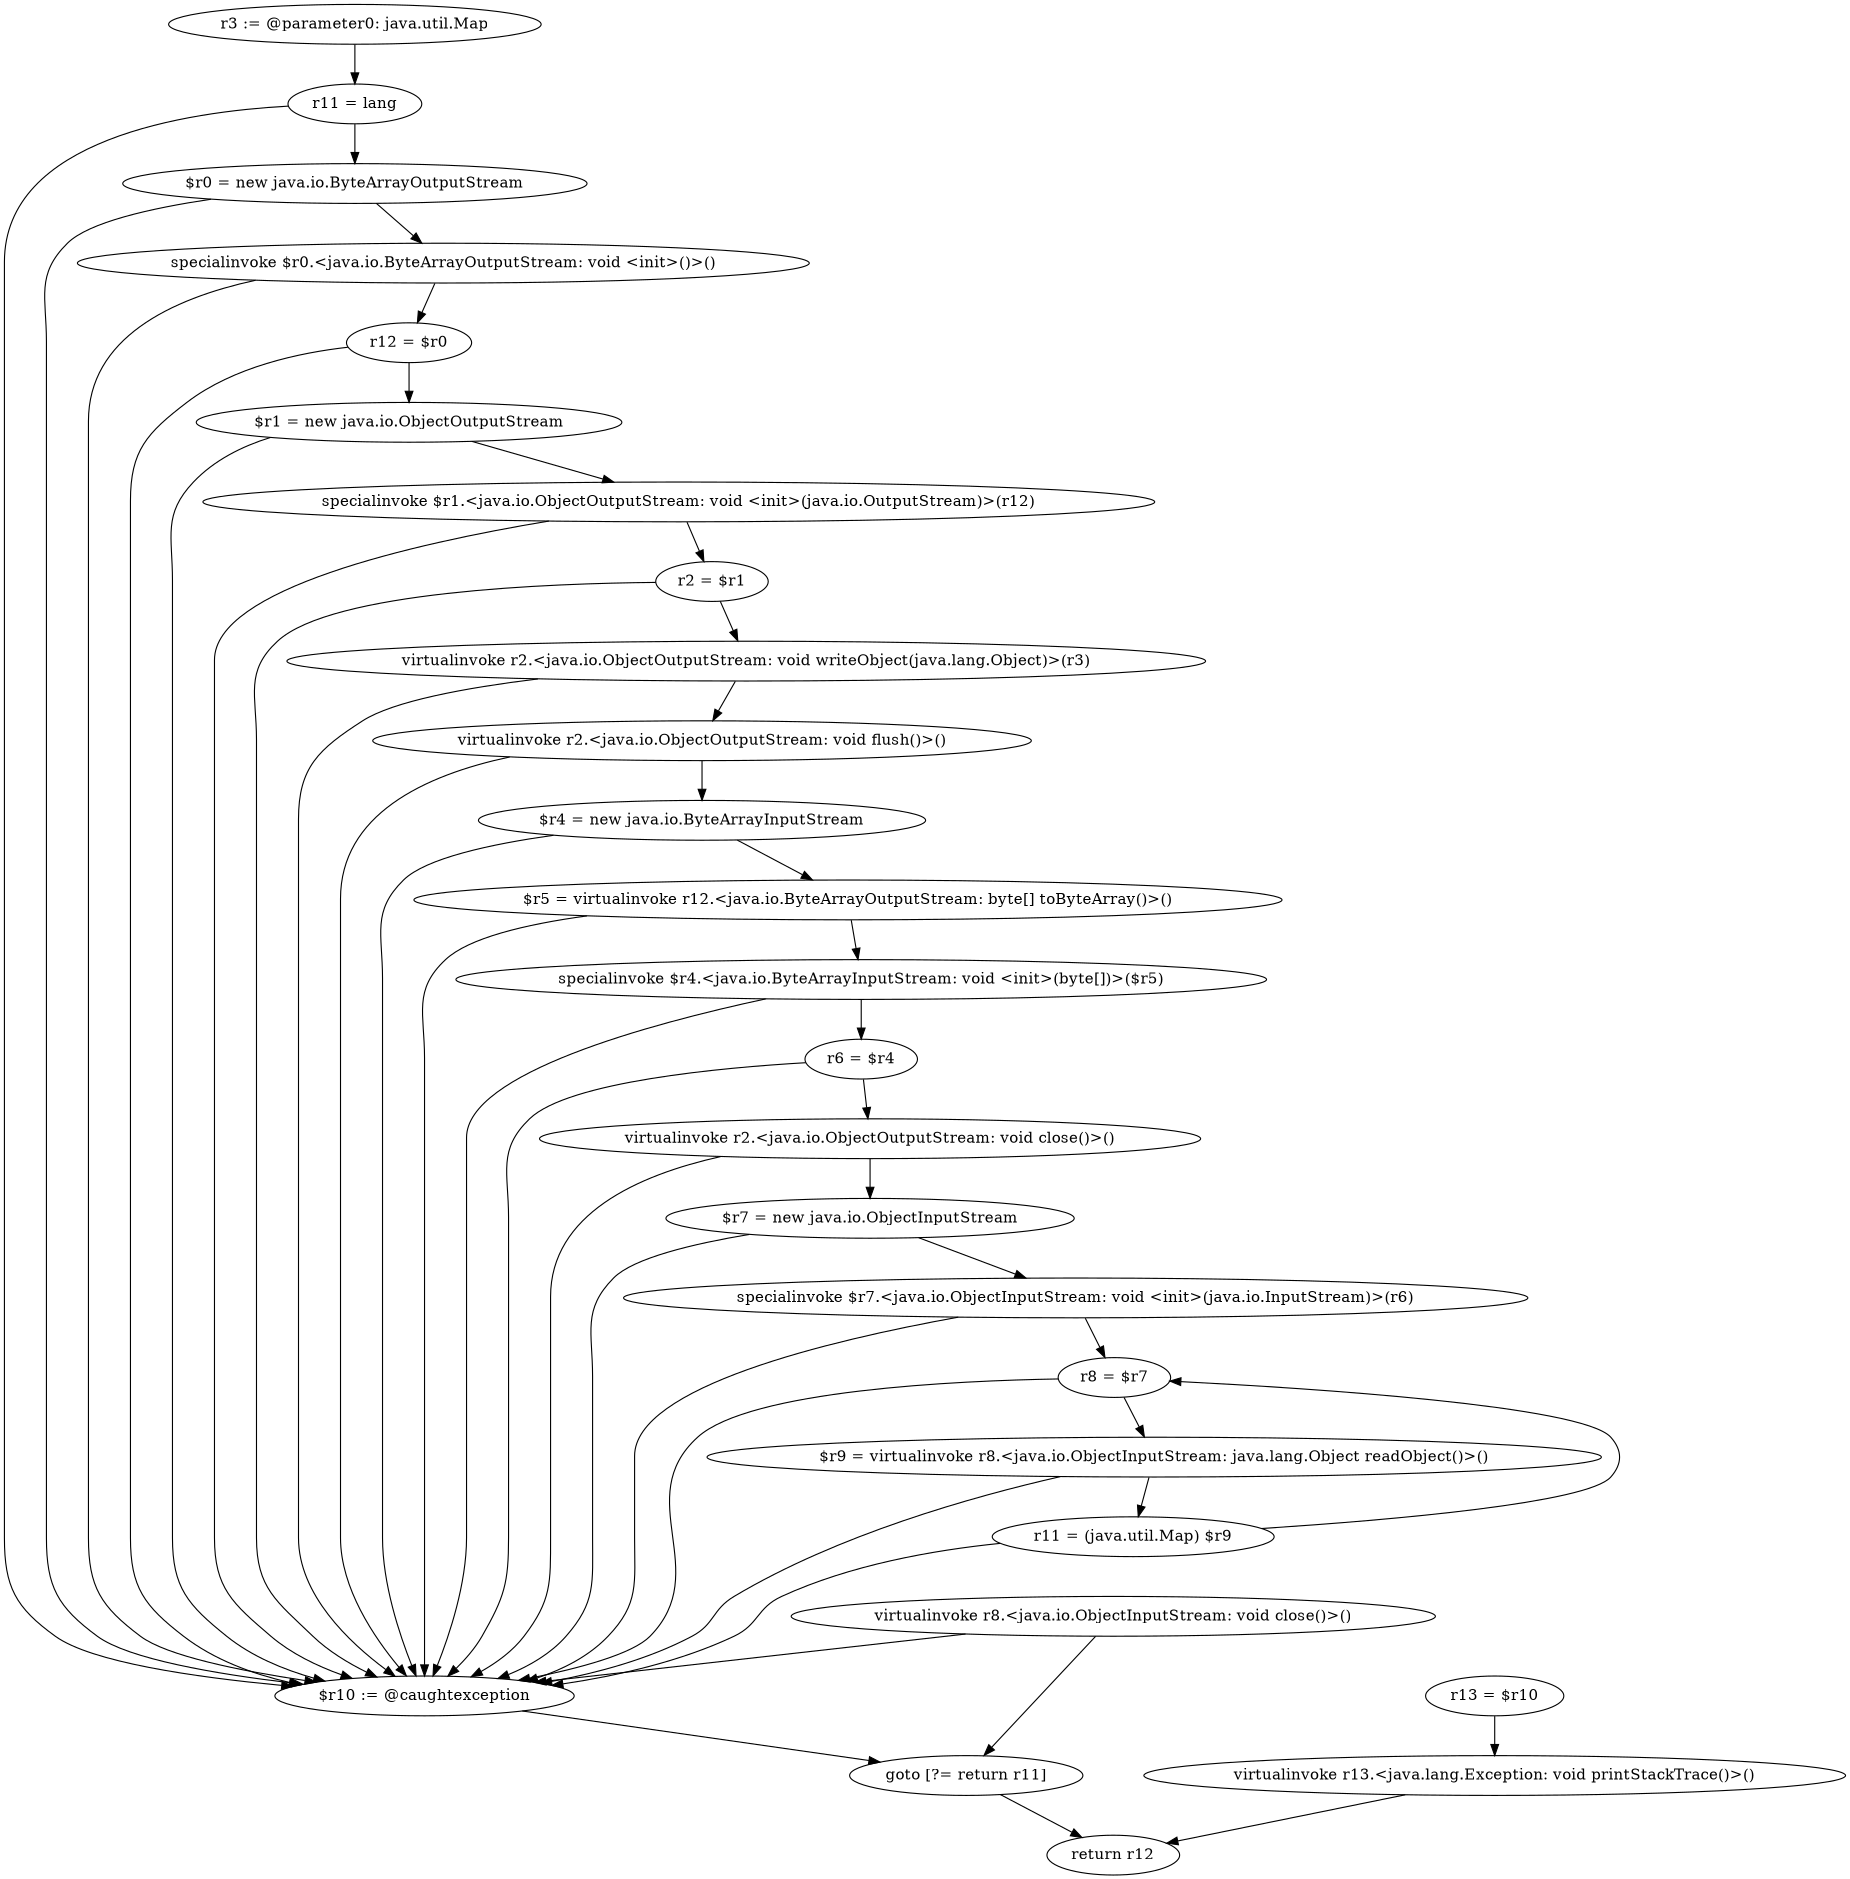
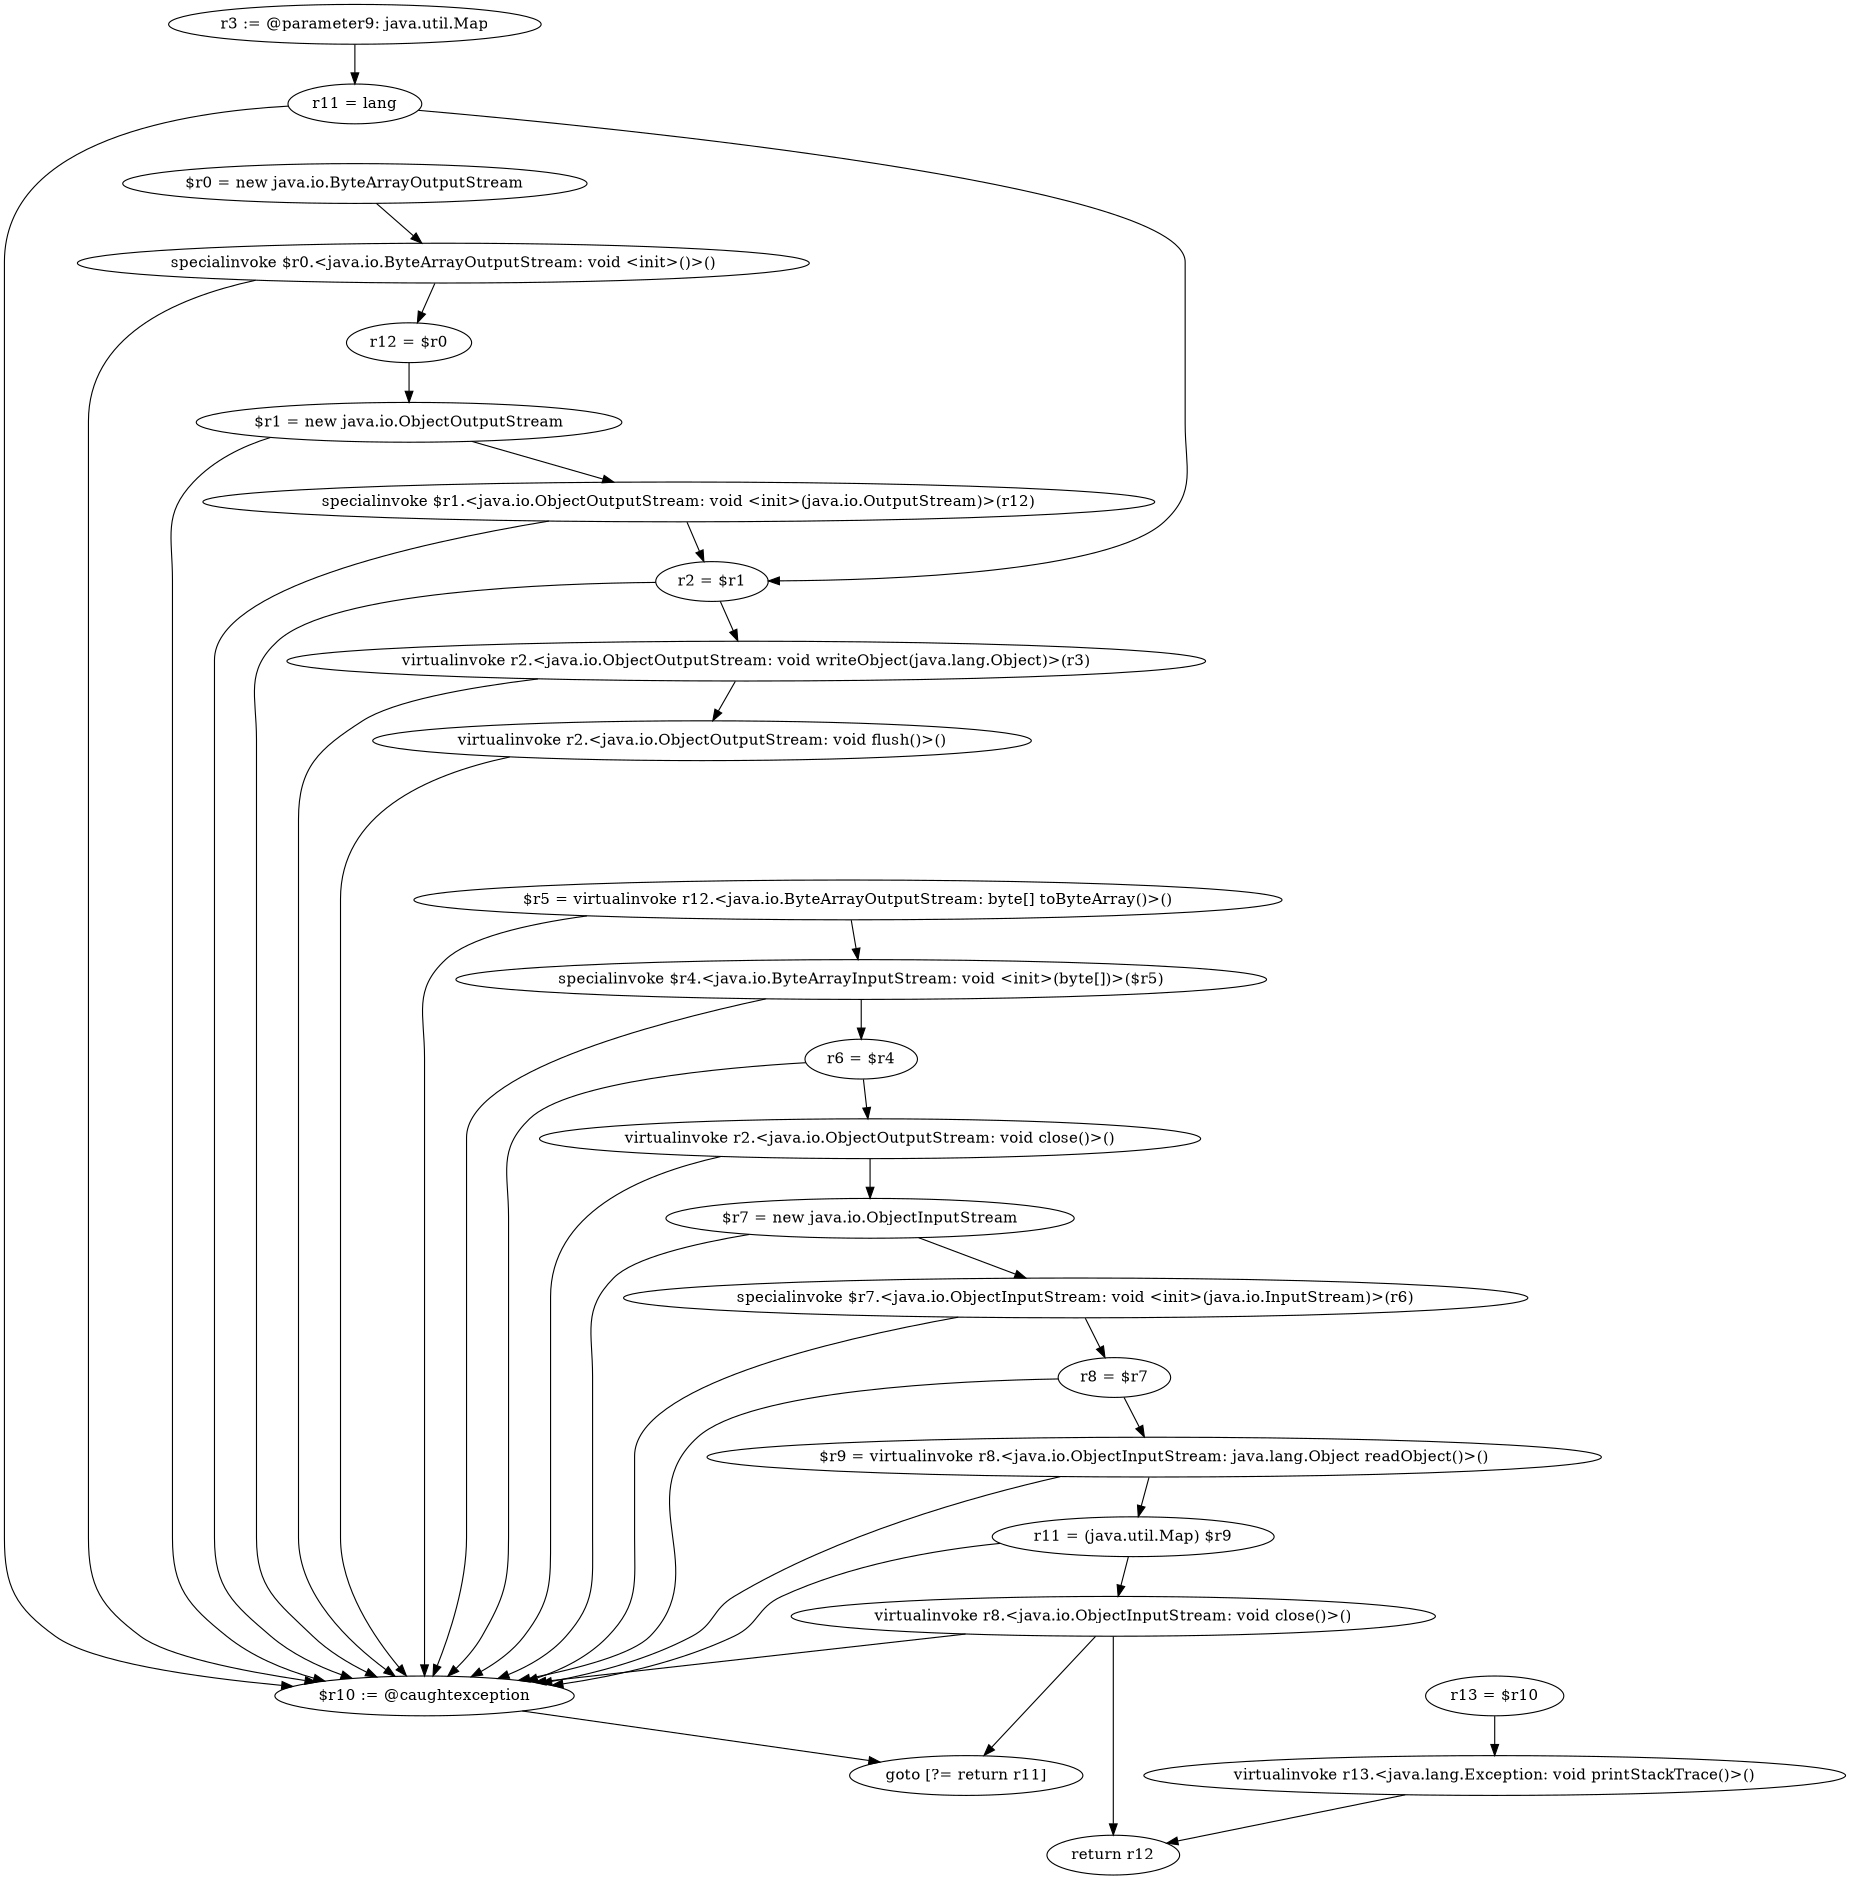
node "r3 := @parameter0: java.util.Map": label "r3 := @parameter0: java.util.Map" -> "r3 := @parameter9: java.util.Map"
edge "r11 = lang" -> "$r0 = new java.io.ByteArrayOutputStream": now "r11 = lang" -> "r2 = $r1"
node "$r4 = new java.io.ByteArrayInputStream": removed
edge "$r0 = new java.io.ByteArrayOutputStream" -> "$r10 := @caughtexception": removed
edge "r12 = $r0" -> "$r10 := @caughtexception": removed
edge "r11 = (java.util.Map) $r9" -> "r8 = $r7": now "r11 = (java.util.Map) $r9" -> "virtualinvoke r8.<java.io.ObjectInputStream: void close()>()"
edge "goto [?= return r11]" -> "return r12": now "virtualinvoke r8.<java.io.ObjectInputStream: void close()>()" -> "return r12"
